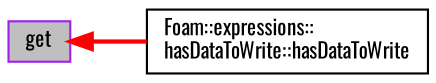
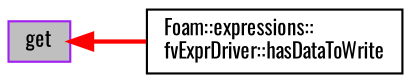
node "Foam::expressions:: hasDataToWrite::hasDataToWrite": label "Foam::expressions:: hasDataToWrite::hasDataToWrite" -> "Foam::expressions:: fvExprDriver::hasDataToWrite"
